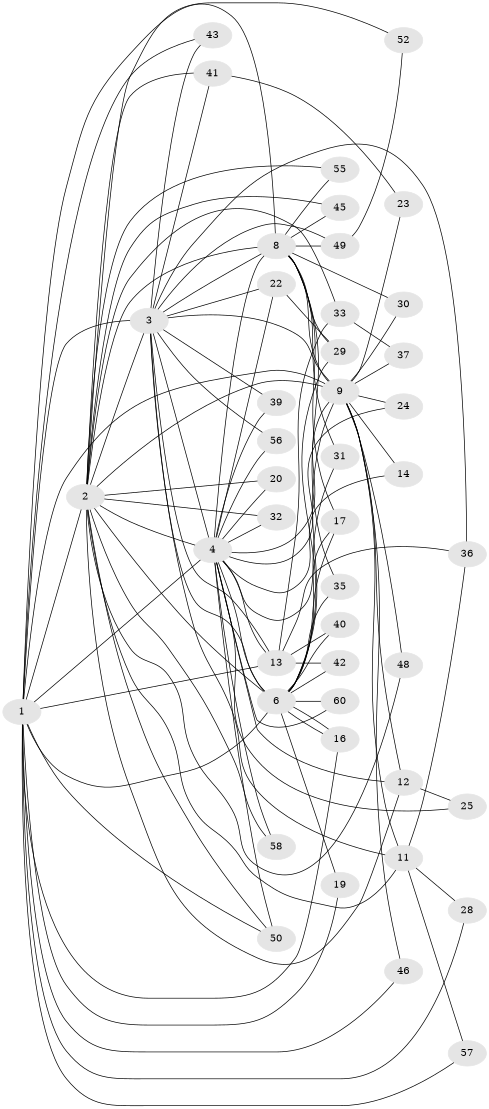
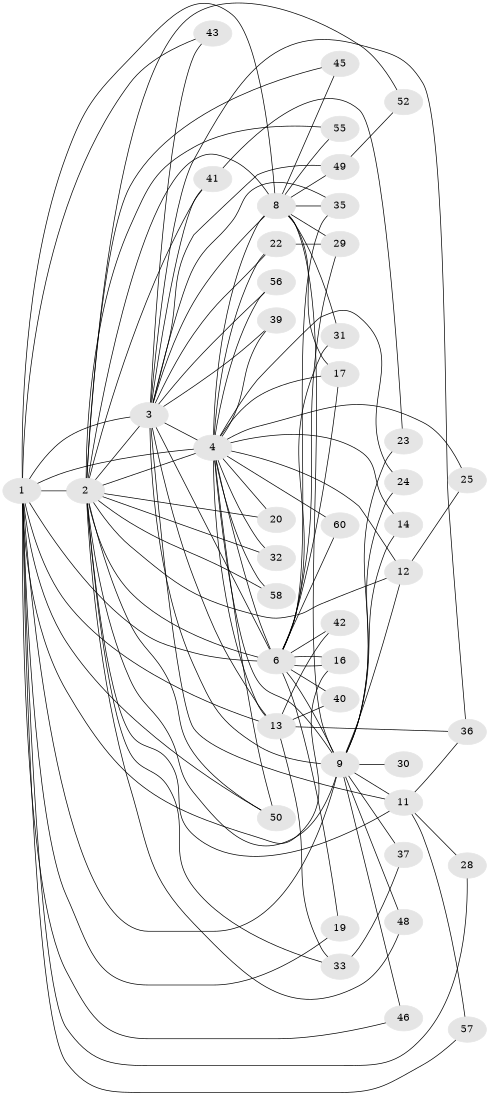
edge "35" -- "3": added
edge "8" -- "30": removed
